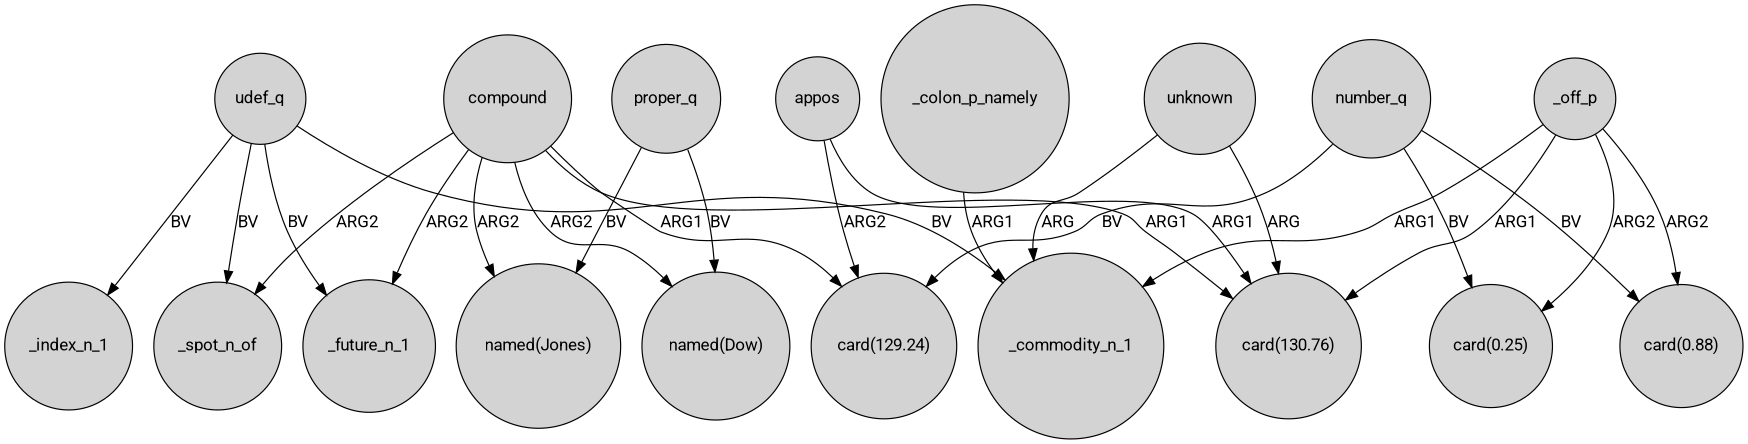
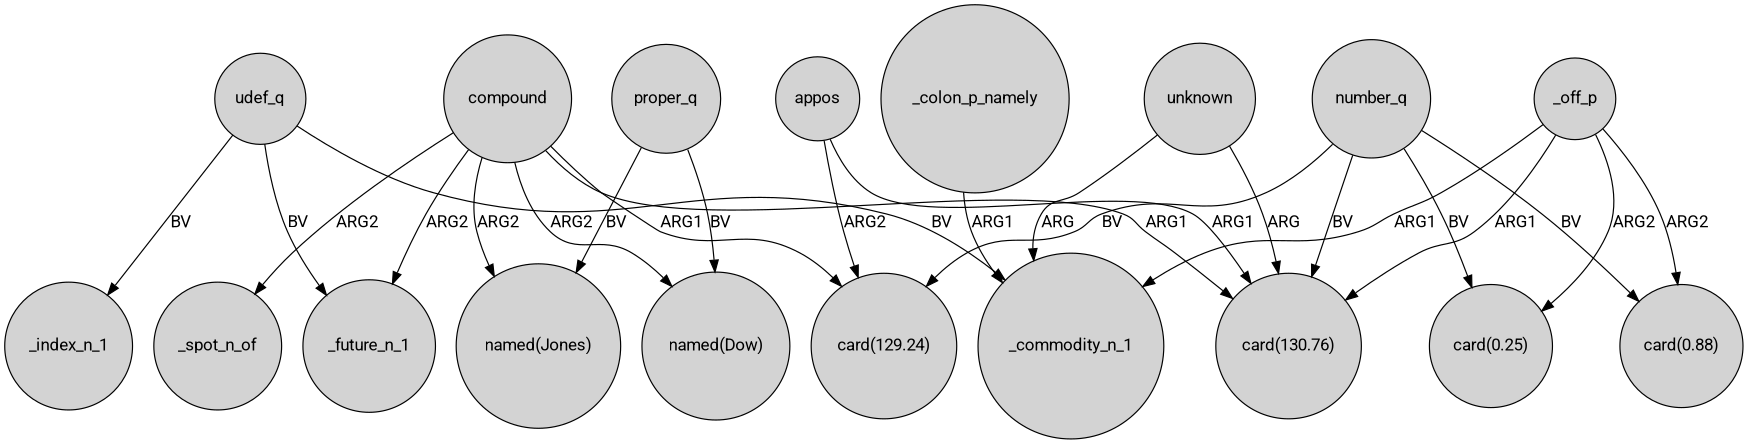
edge "udef_q" -> "_spot_n_of": removed, label "BV"
edge "number_q" -> "card(130.76)": added, label "BV"
